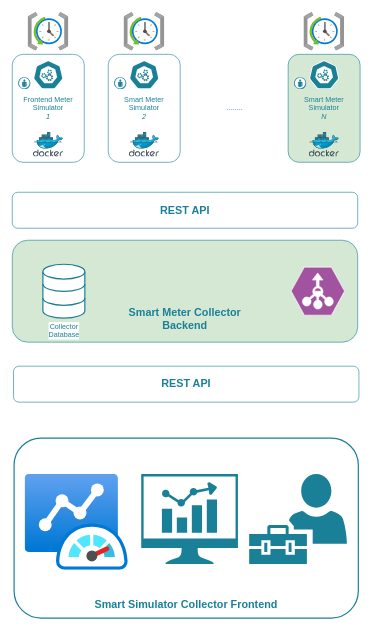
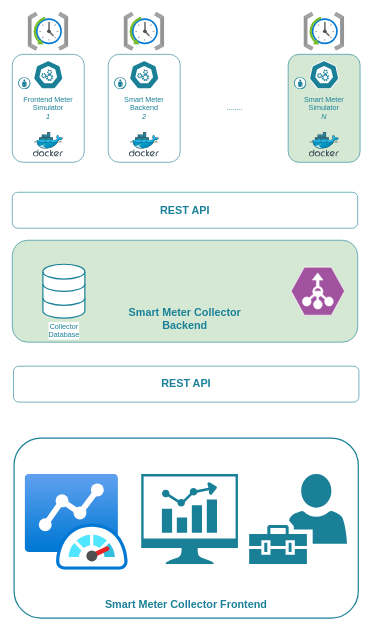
node "Smart Meter Simulator 2": label "Smart Meter Simulator 2" -> "Smart Meter Backend 2"
node "Smart Simulator Collector Frontend": label "Smart Simulator Collector Frontend" -> "Smart Meter Collector Frontend"
